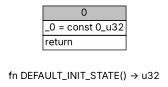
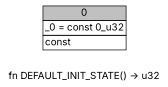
node "0": text "return" -> "const"
